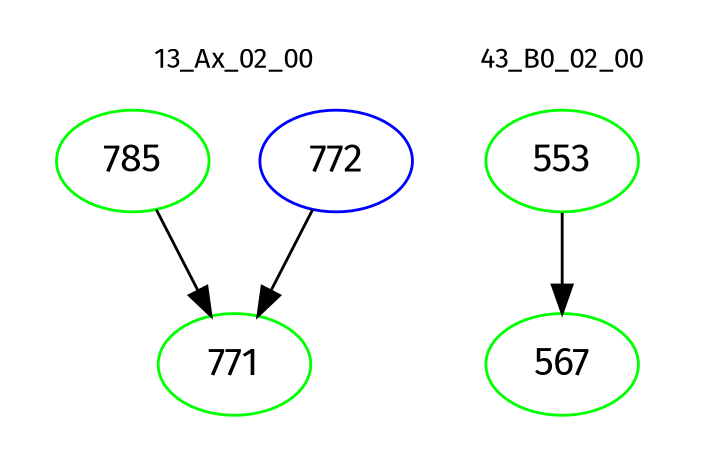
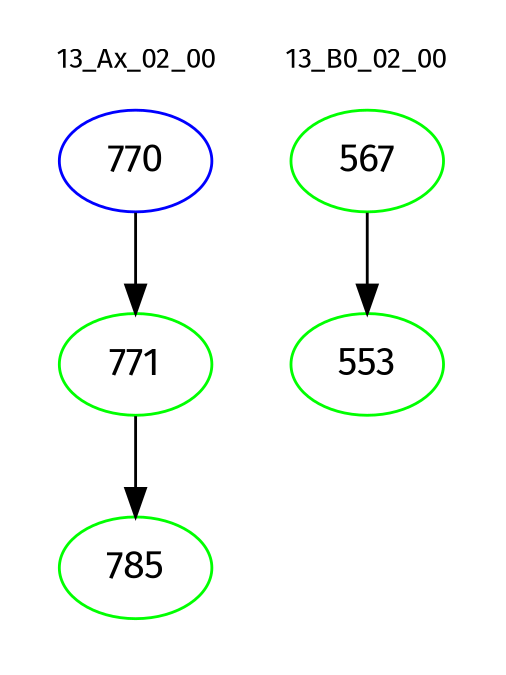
cluster "43_B0_02_00": label "43_B0_02_00" -> "13_B0_02_00"
node "772": label "772" -> "770"
edge "553" -> "567": reversed
edge "785" -> "771": reversed
